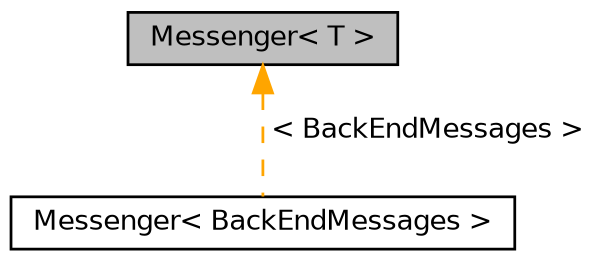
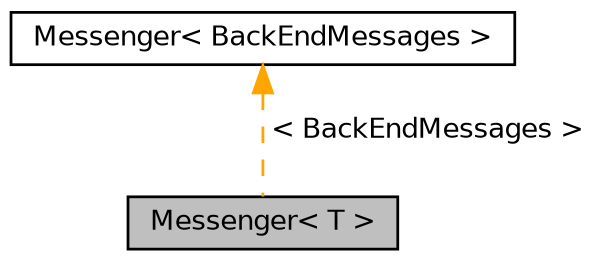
edge "Messenger< BackEndMessages >" -> "Messenger< T >": reversed
